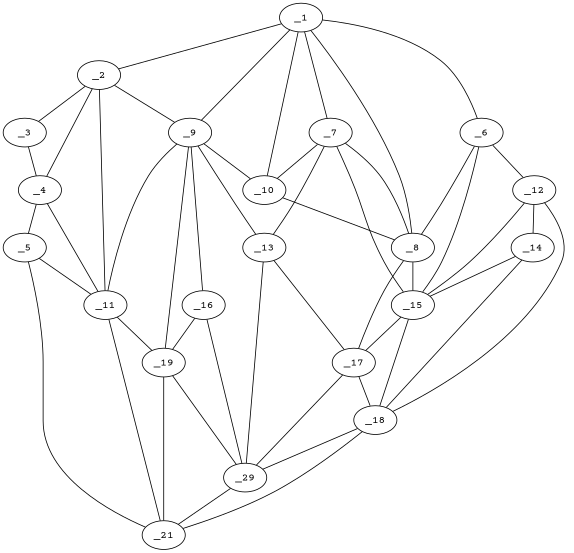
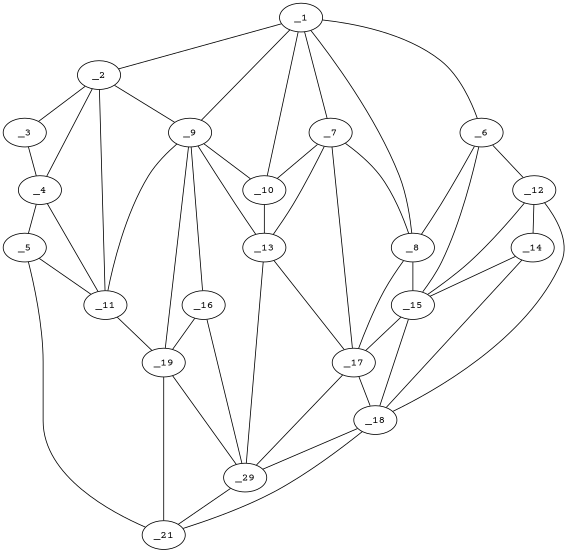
edge "_10" -- "_8": now "_10" -- "_13"
edge "_7" -- "_15": now "_7" -- "_17"
edge "_11" -- "_21": removed
